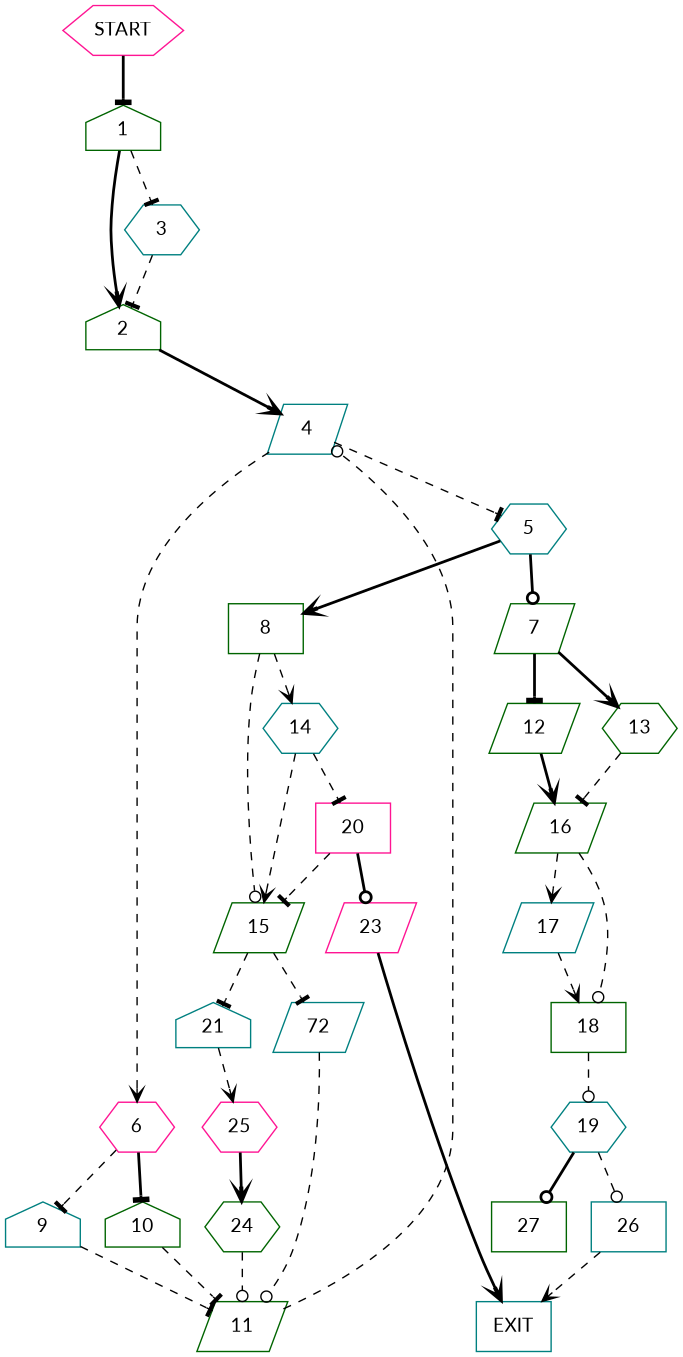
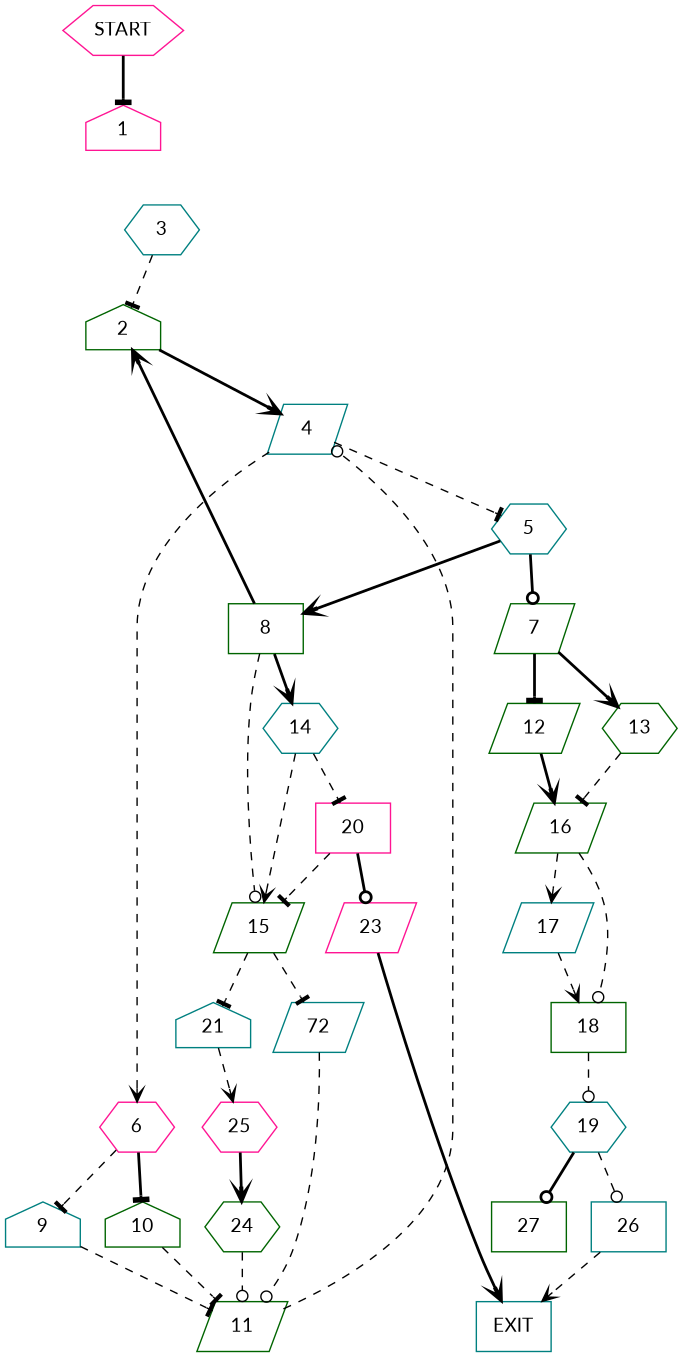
node "1": color darkgreen -> deeppink
edge "1" -> "3": removed
edge "1" -> "2": now "8" -> "2"
edge "8" -> "14": style dashed -> bold
